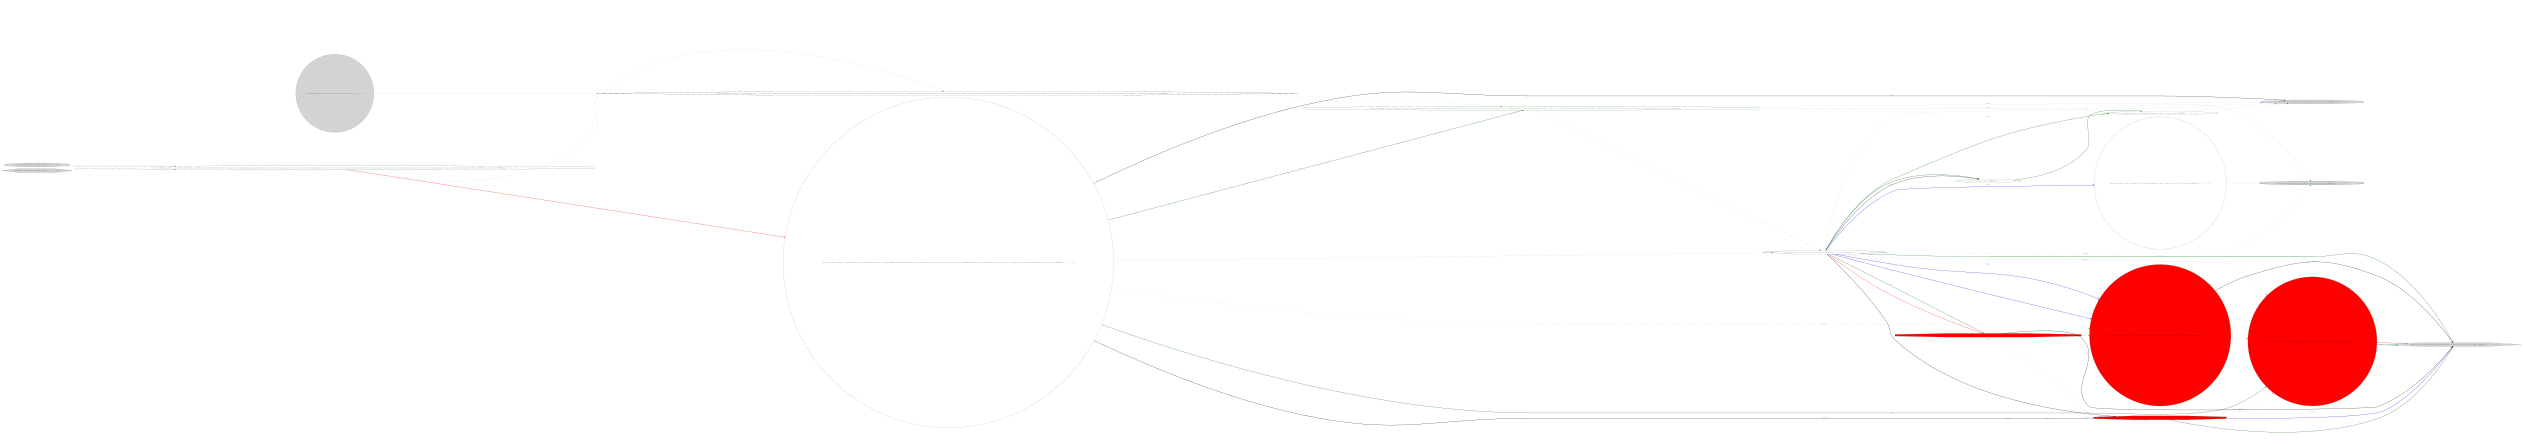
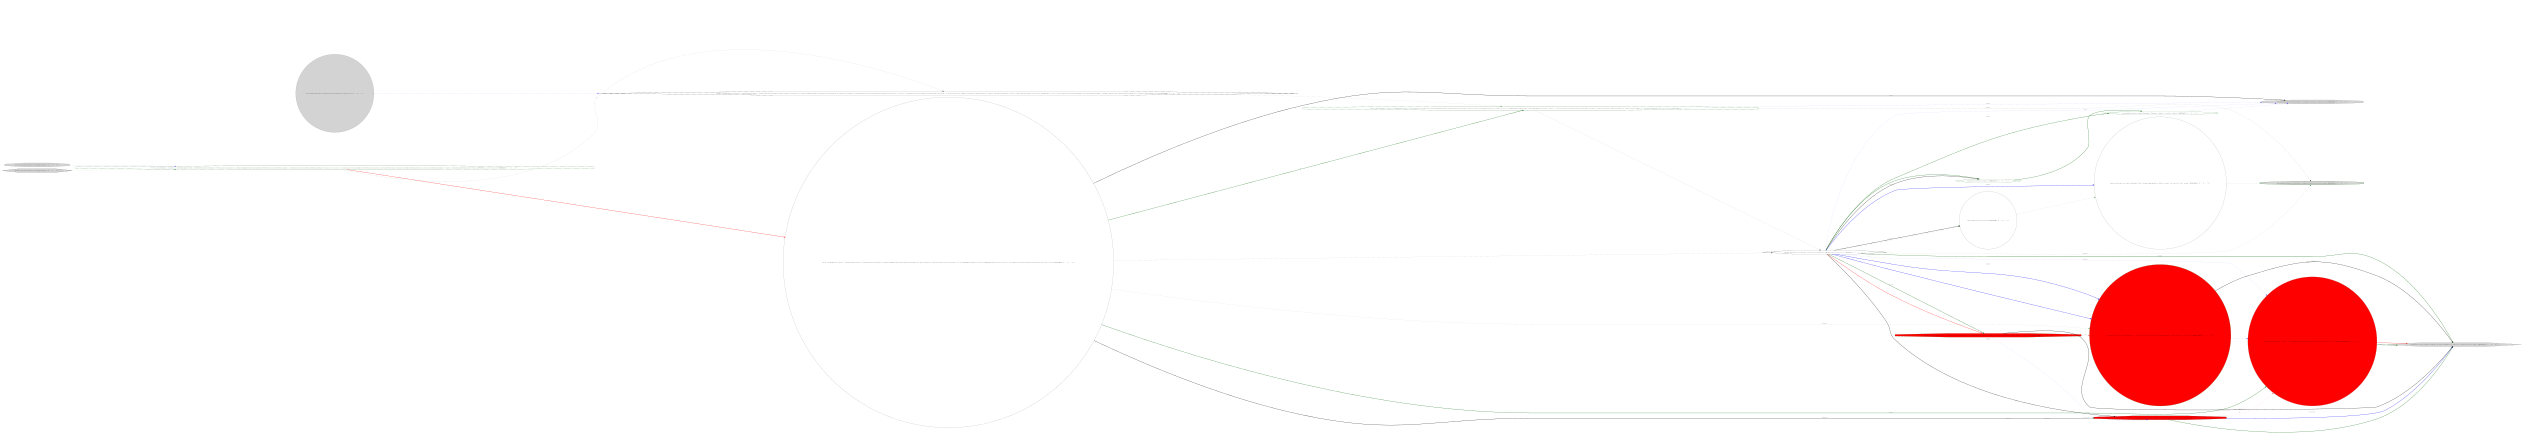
node "expectedException.expect()@@@11@@@['0', '0', '1']": added
